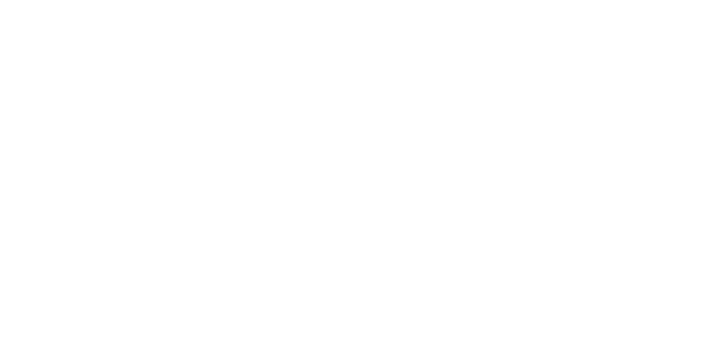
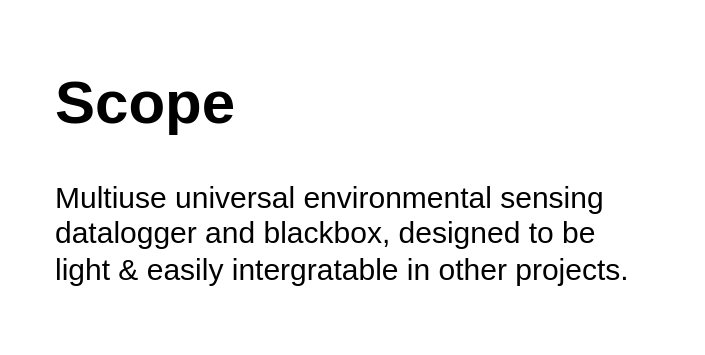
node "ScopeMultiuse universal environmental sensing datalogger and blackbox, designed to be light & easily intergratable in other projects.": added
